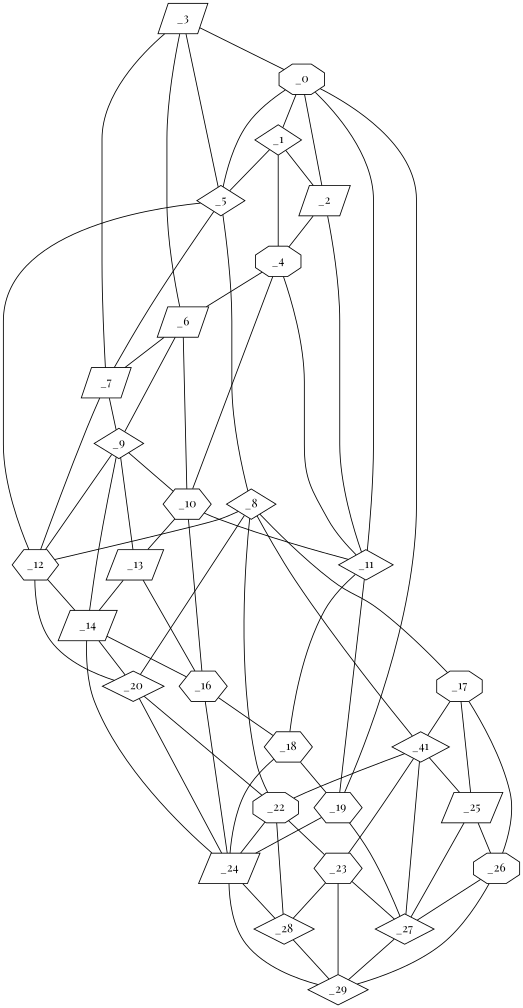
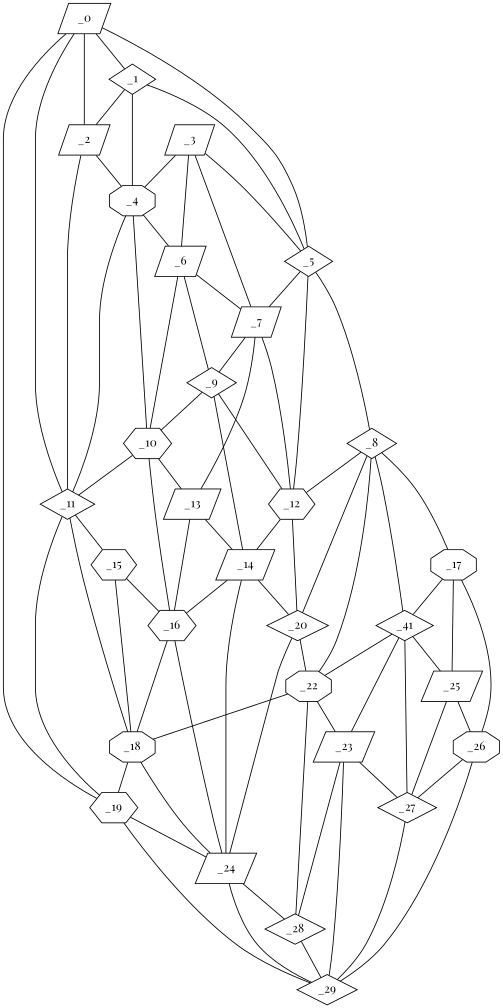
edge "_3" -- "_0": now "_3" -- "_4"
node "_0": shape octagon -> parallelogram
edge "_9" -- "_13": now "_7" -- "_13"
node "_15": added
node "_18": shape hexagon -> octagon
edge "_22" -- "_24": now "_22" -- "_18"
node "_23": shape hexagon -> parallelogram
edge "_19" -- "_27": now "_19" -- "_29"
